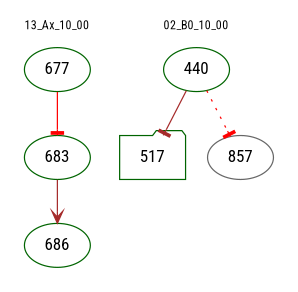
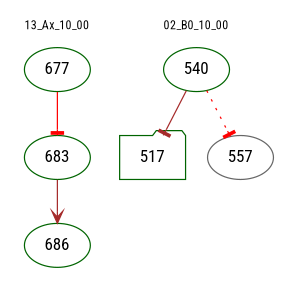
node "440": label "440" -> "540"
node "857": label "857" -> "557"
